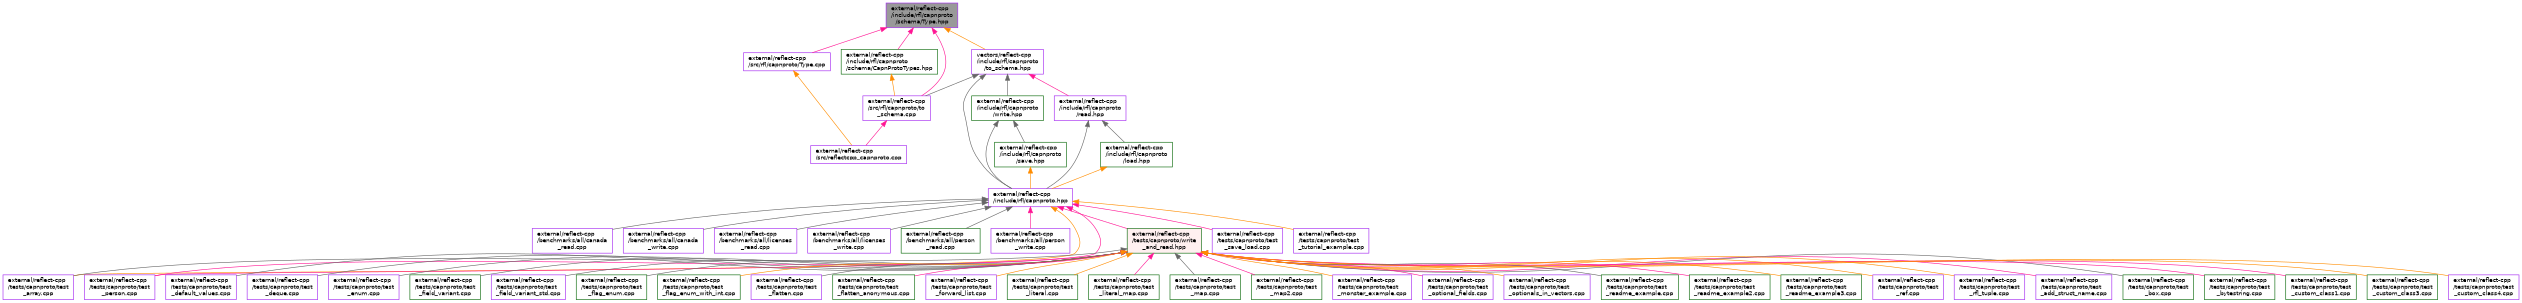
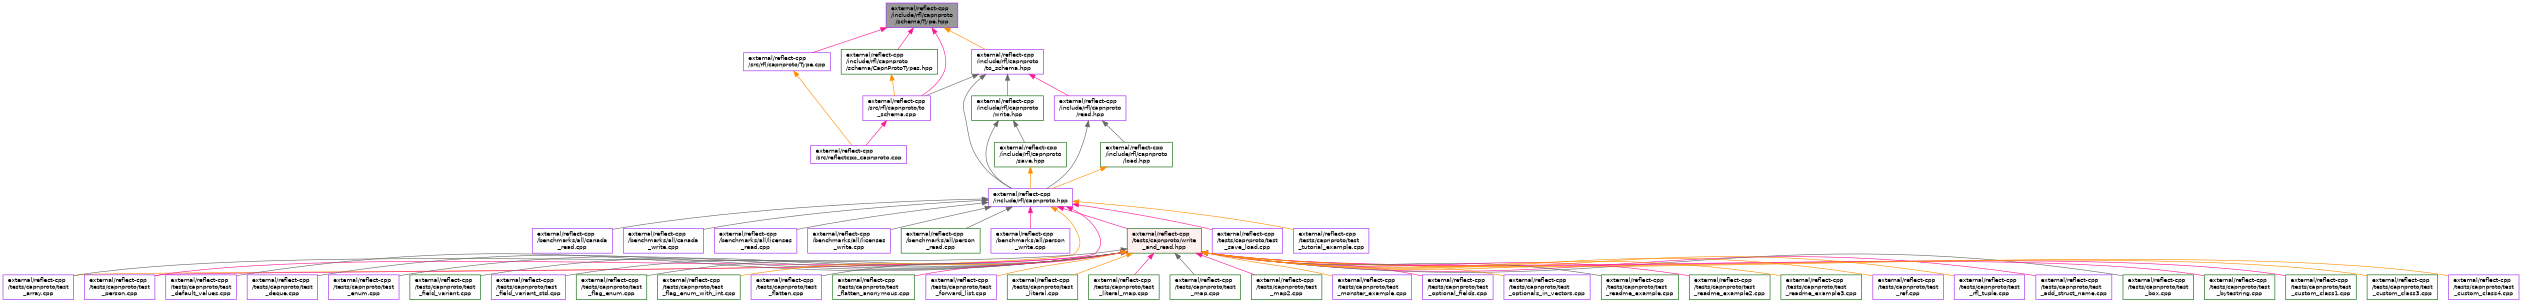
node "vectors/reflect-cpp /include/rfl/capnproto /to_schema.hpp": label "vectors/reflect-cpp /include/rfl/capnproto /to_schema.hpp" -> "external/reflect-cpp /include/rfl/capnproto /to_schema.hpp"
